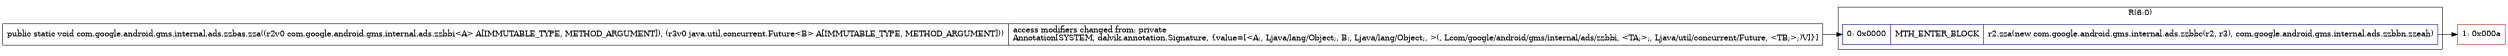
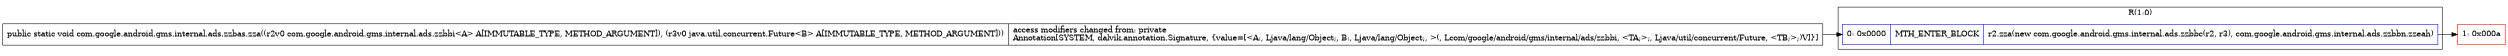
cluster "R(6:0)": label "R(6:0)" -> "R(1:0)"
